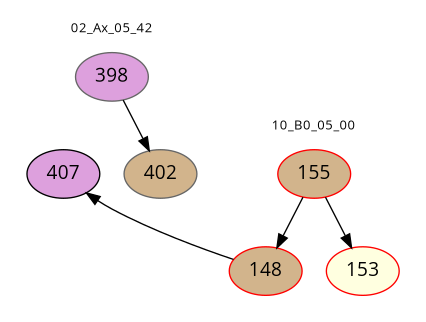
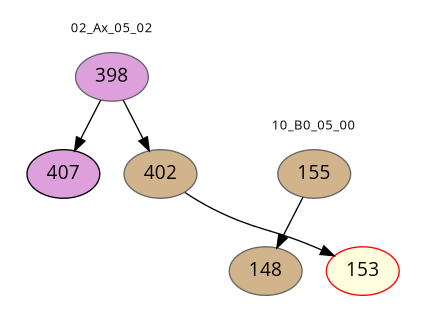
cluster "02_Ax_05_42": label "02_Ax_05_42" -> "02_Ax_05_02"
node "155": color red -> gray40
edge "155" -> "153": now "402" -> "153"
edge "148" -> "407": now "398" -> "407"
node "148": color red -> gray40
